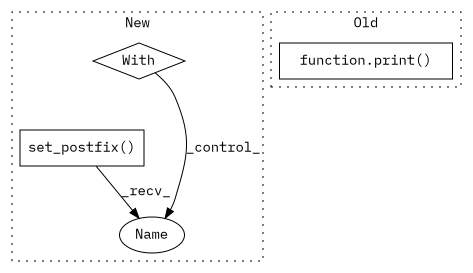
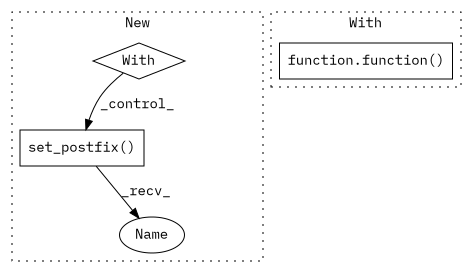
cluster "Old": label "Old" -> "With"
node "function.print()": label "function.print()" -> "function.function()"
edge "With" -> "Name": now "With" -> "set_postfix()"
